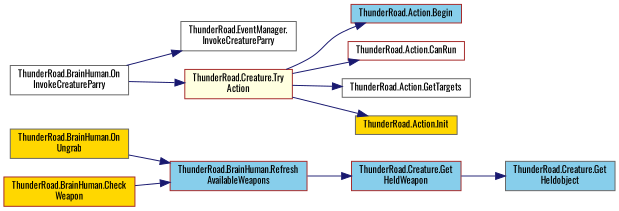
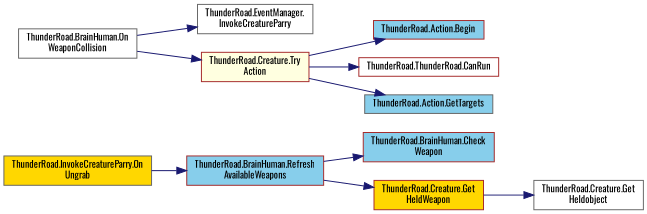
node "ThunderRoad.Action.CanRun": label "ThunderRoad.Action.CanRun" -> "ThunderRoad.ThunderRoad.CanRun"
node "ThunderRoad.BrainHuman.On InvokeCreatureParry": label "ThunderRoad.BrainHuman.On InvokeCreatureParry" -> "ThunderRoad.BrainHuman.On WeaponCollision"
node "ThunderRoad.Action.GetTargets": fillcolor white -> skyblue
node "ThunderRoad.Action.Init": removed
node "ThunderRoad.BrainHuman.On Ungrab": label "ThunderRoad.BrainHuman.On Ungrab" -> "ThunderRoad.InvokeCreatureParry.On Ungrab"
node "ThunderRoad.Creature.Get HeldWeapon": fillcolor skyblue -> gold
node "ThunderRoad.Creature.Get Heldobject": fillcolor skyblue -> white
edge "ThunderRoad.BrainHuman.Check Weapon" -> "ThunderRoad.BrainHuman.Refresh AvailableWeapons": reversed
node "ThunderRoad.BrainHuman.Check Weapon": fillcolor gold -> skyblue
